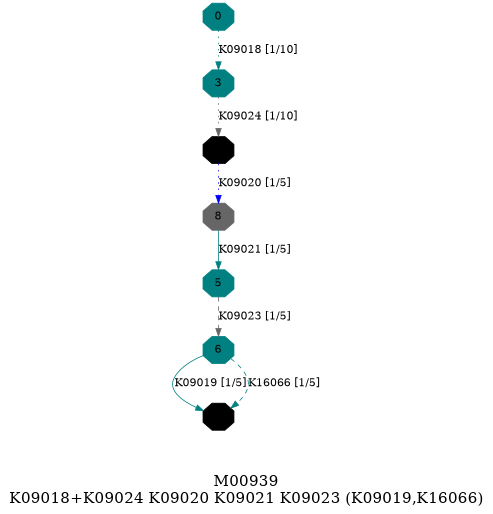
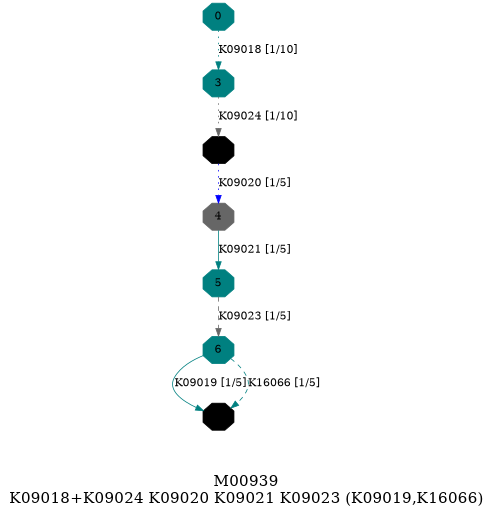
node "8": label "8" -> "4"
